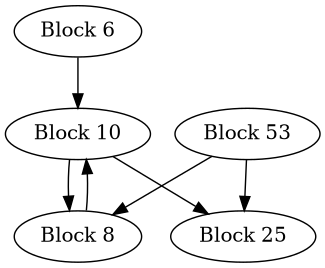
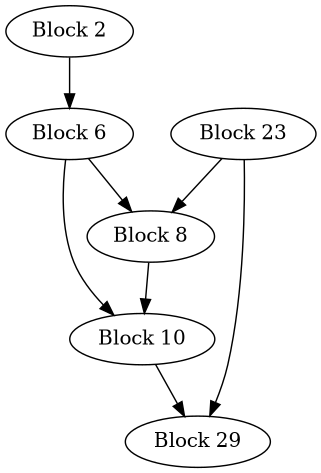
node "Block 2": added
node "Block 53": label "Block 53" -> "Block 23"
edge "Block 10" -> "Block 8": now "Block 6" -> "Block 8"
node "Block 25": label "Block 25" -> "Block 29"
